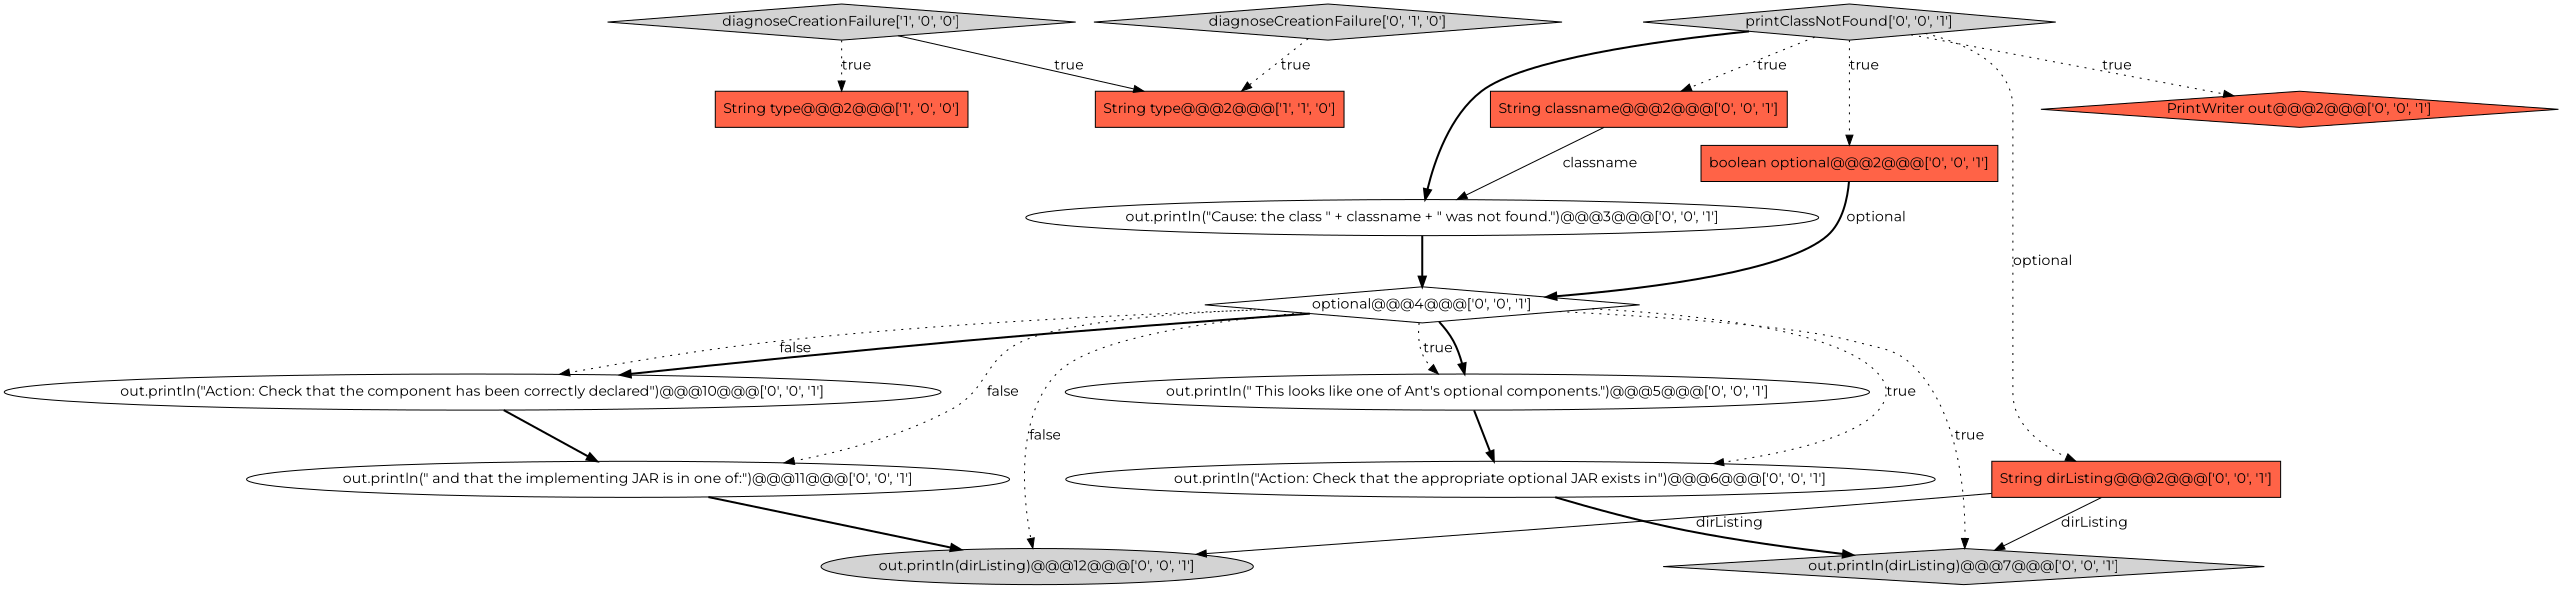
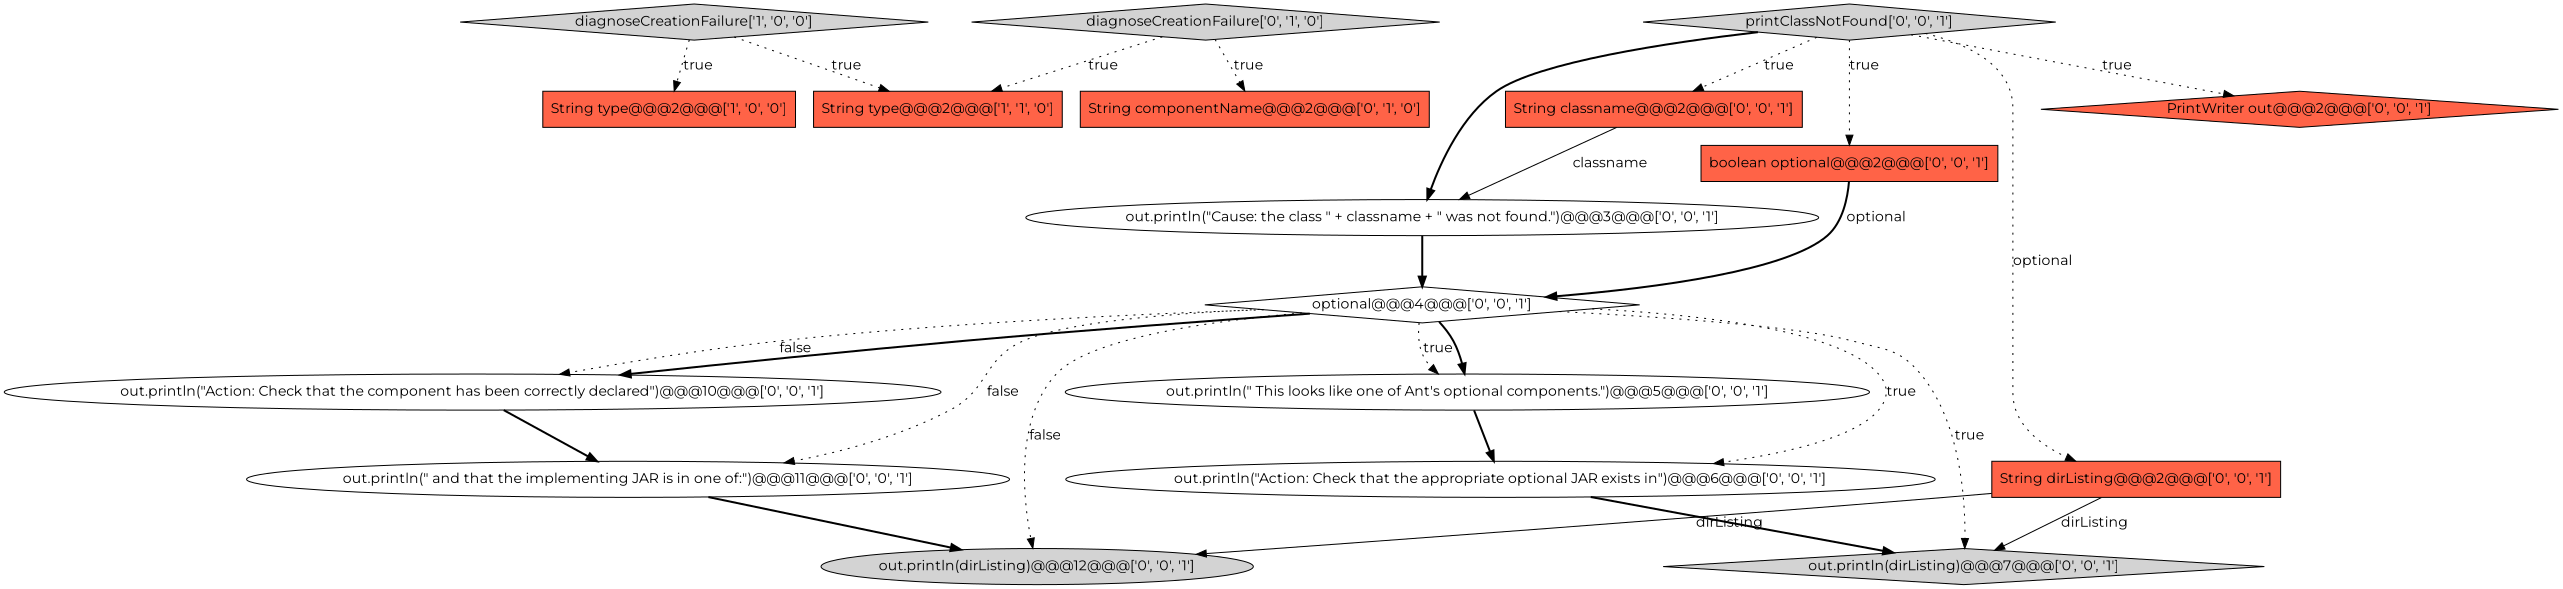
edge "diagnoseCreationFailure['1', '0', '0']" -> "String type@@@2@@@['1', '1', '0']": style solid -> dotted
node "String componentName@@@2@@@['0', '1', '0']": added
